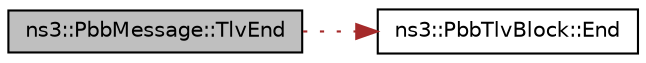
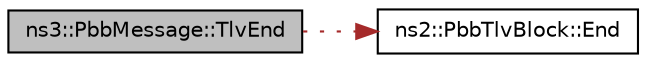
node "ns3::PbbTlvBlock::End": label "ns3::PbbTlvBlock::End" -> "ns2::PbbTlvBlock::End"
